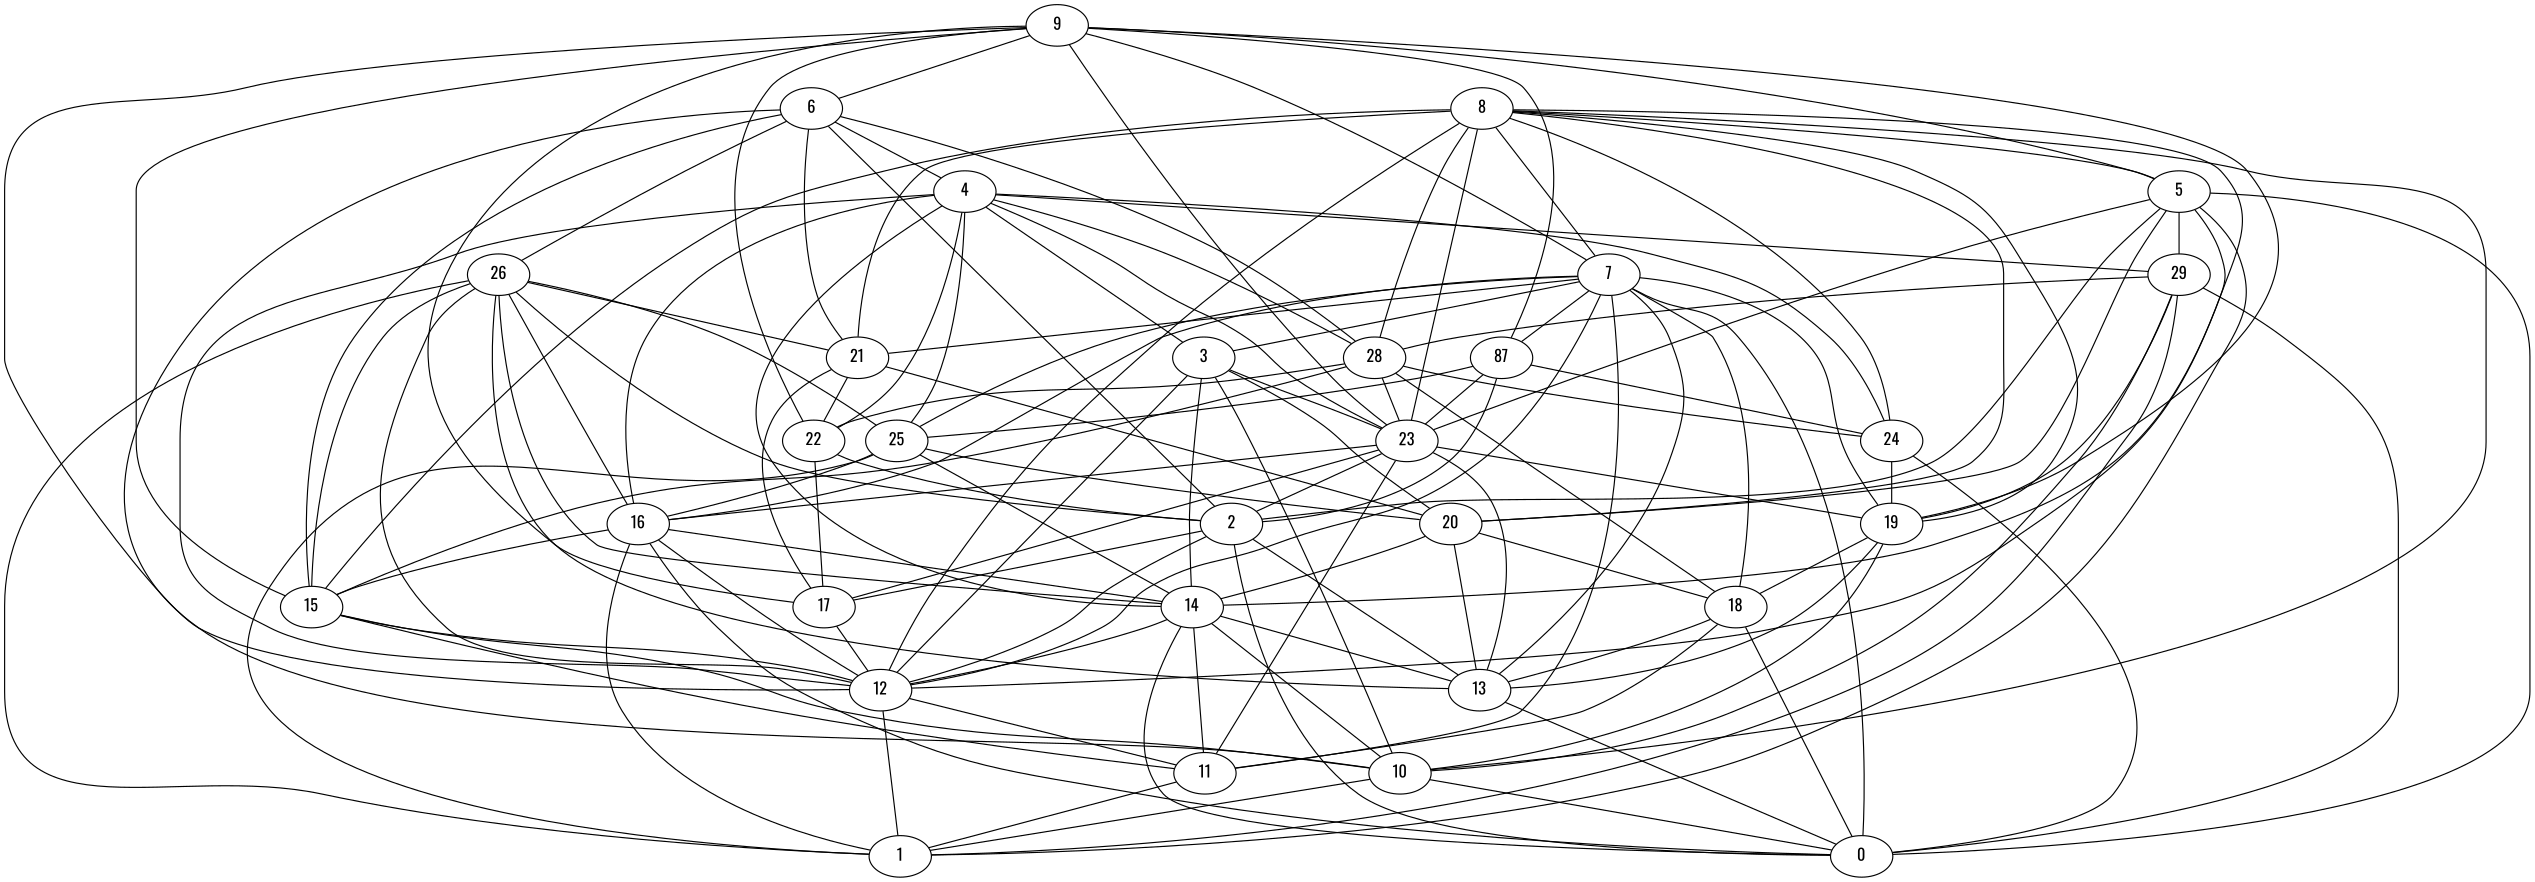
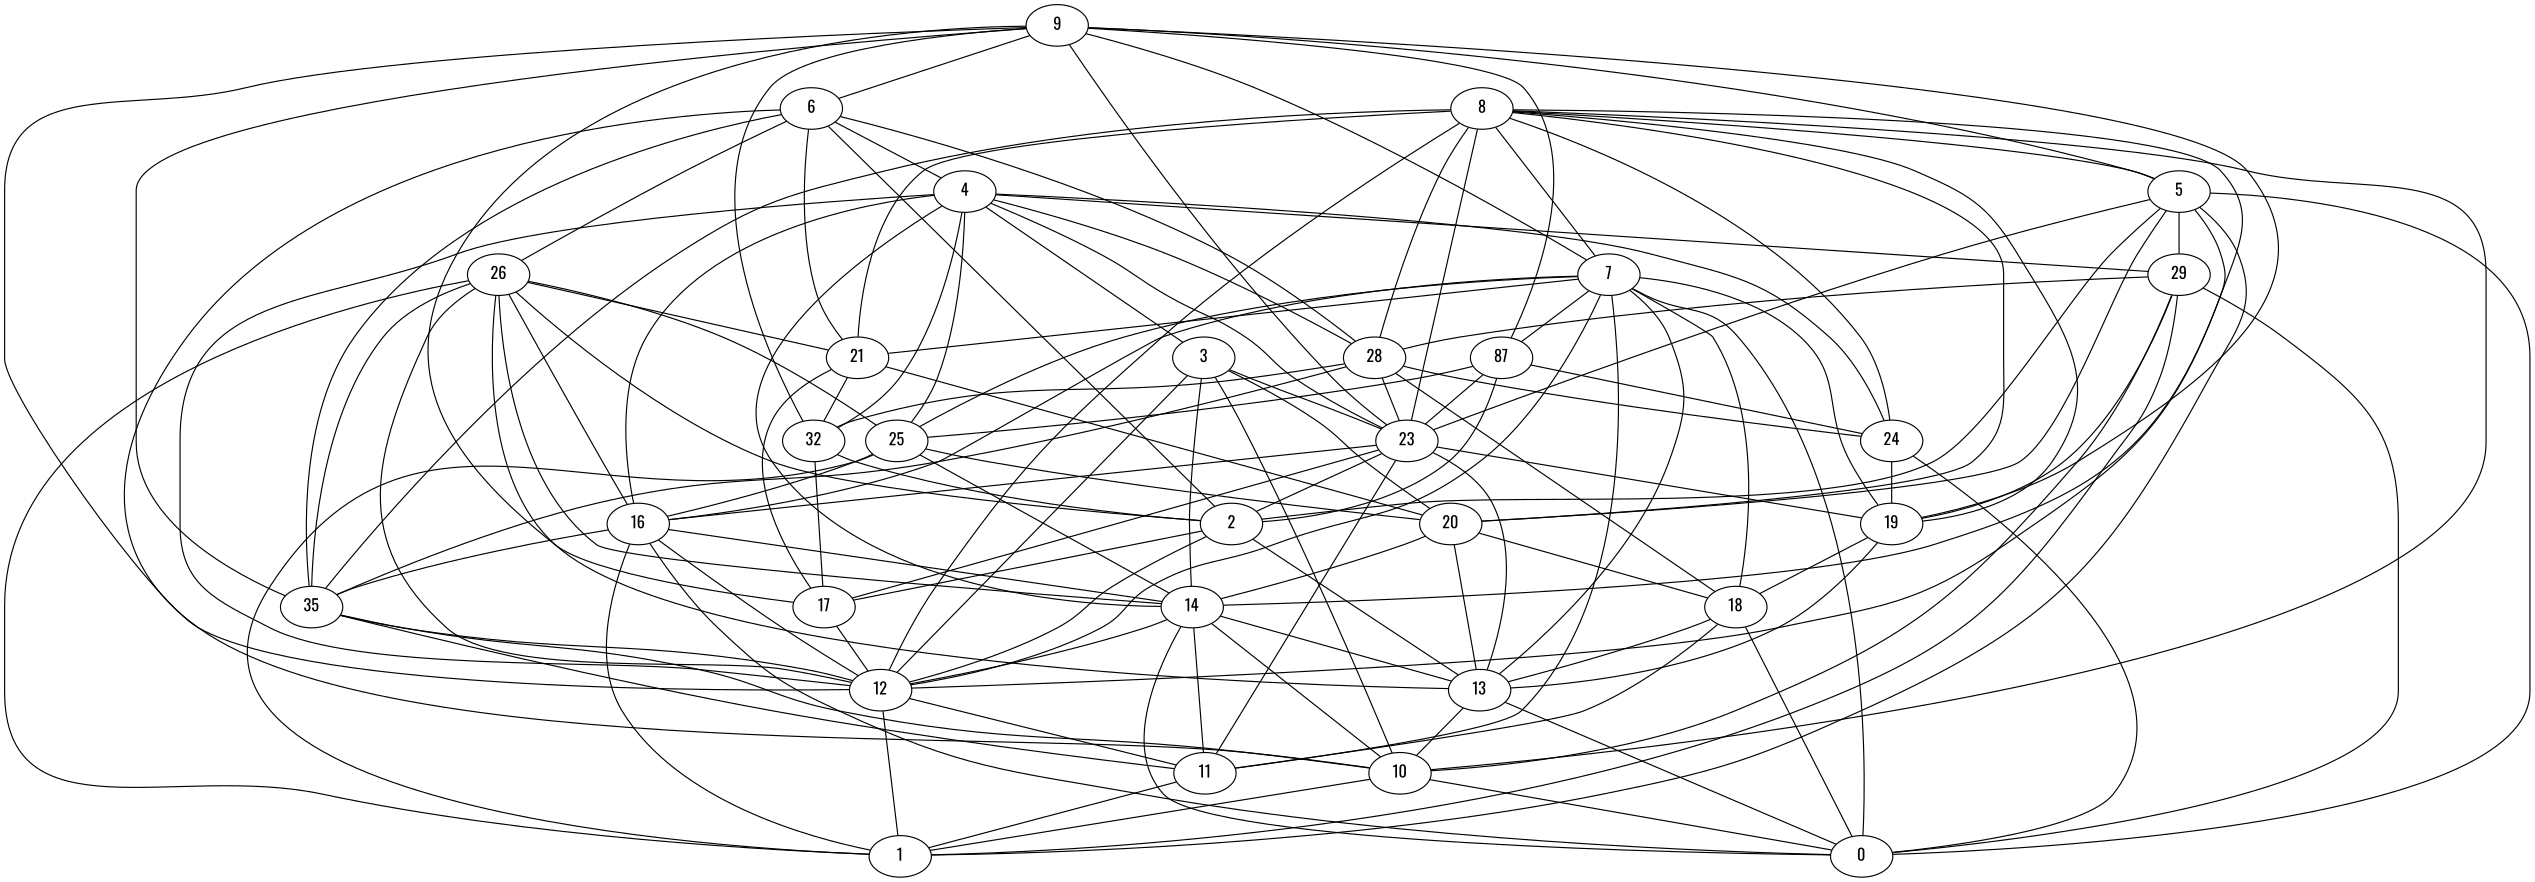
edge "7" -- "3": removed
node "22": label "22" -> "32"
node "15": label "15" -> "35"
edge "19" -- "10": now "13" -- "10"
edge "2" -- "0": removed
